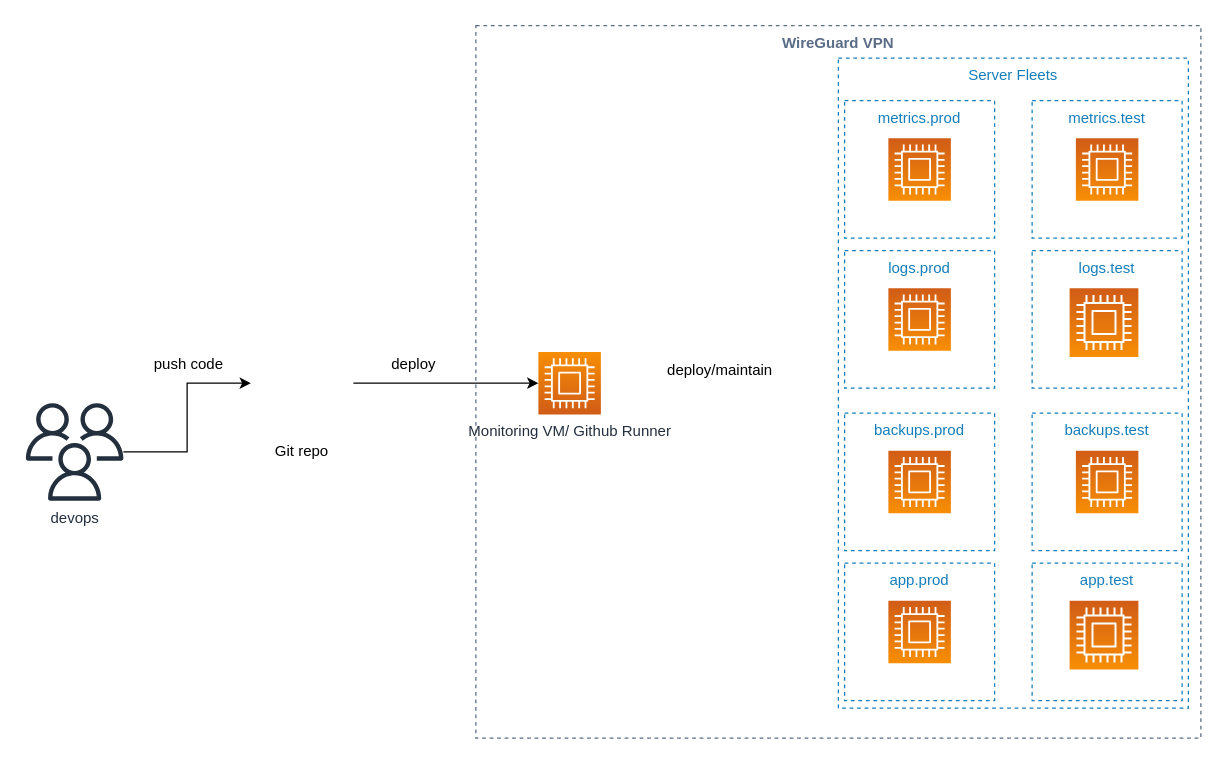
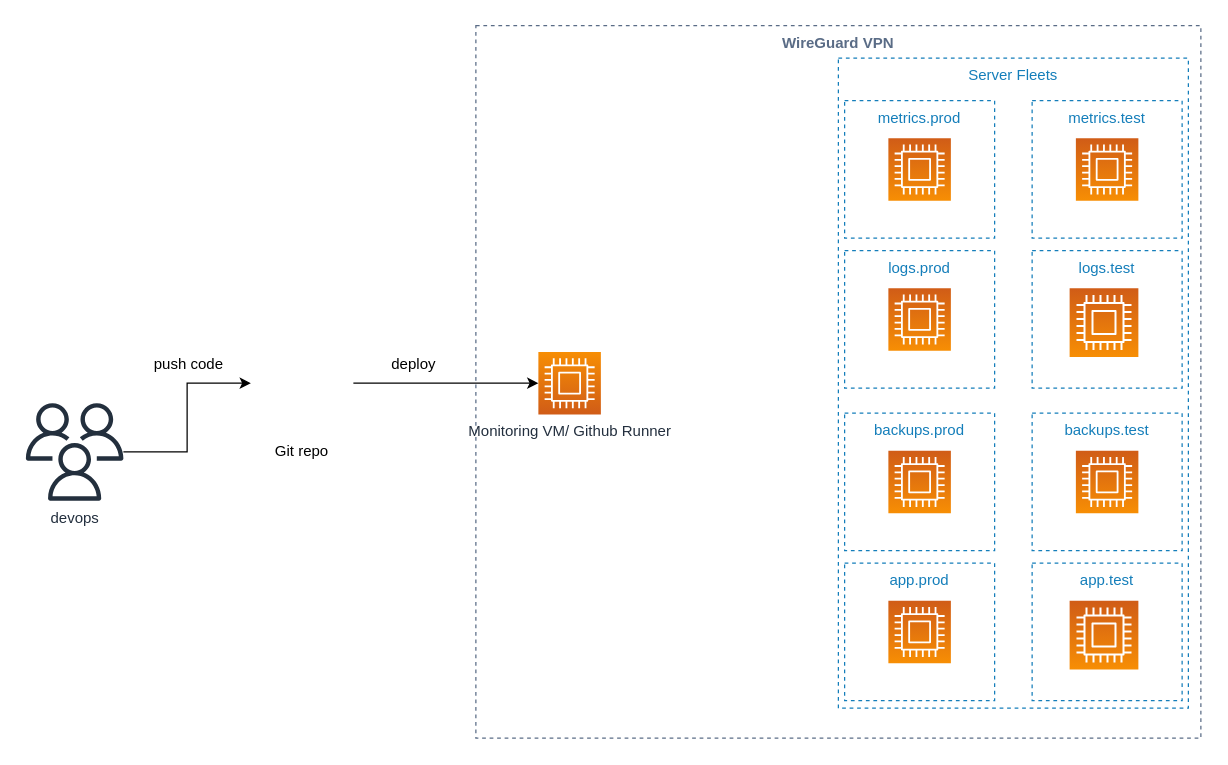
node "deploy/maintain": removed
